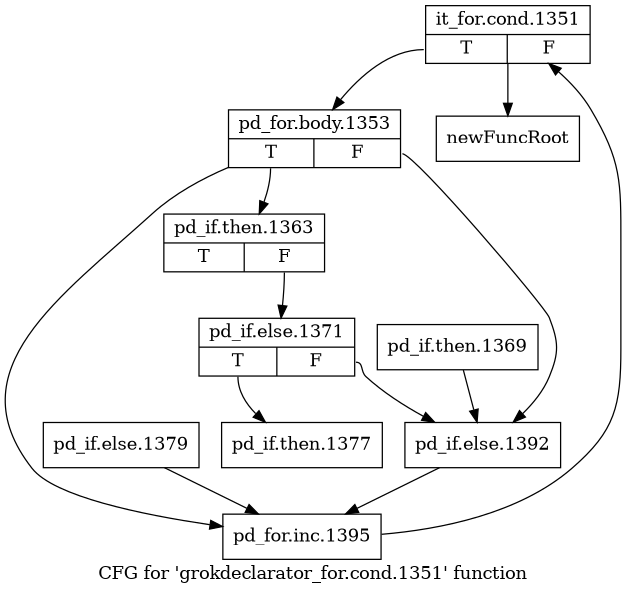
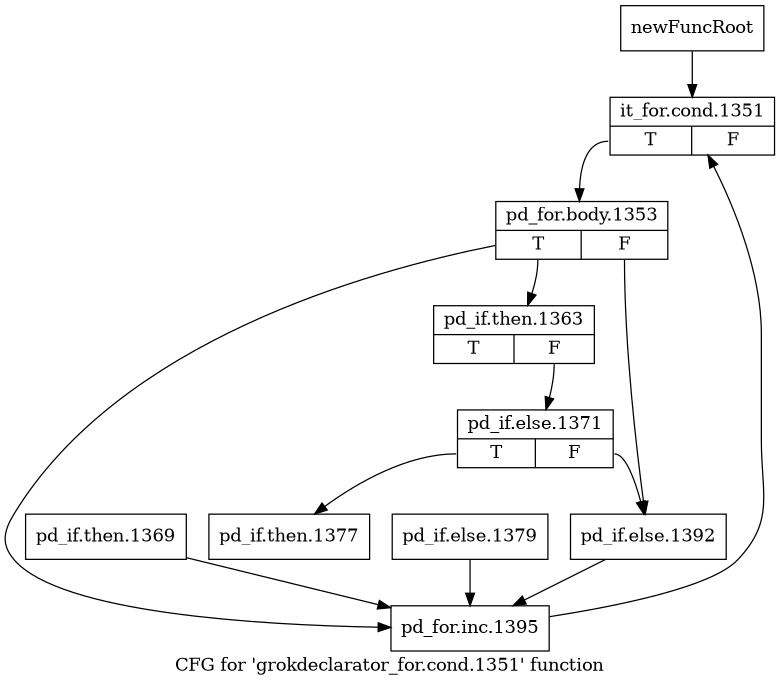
edge "it_for.cond.1351" -> "newFuncRoot": reversed
edge "pd_if.then.1369" -> "pd_if.else.1392": now "pd_if.then.1369" -> "pd_for.inc.1395"
